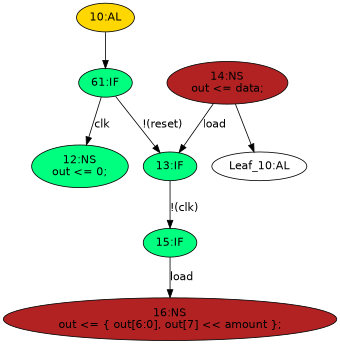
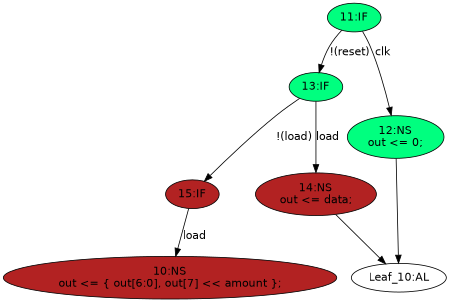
node "10:AL": removed
node "61:IF": label "61:IF" -> "11:IF"
edge "14:NS out <= data;" -> "13:IF": reversed
edge "12:NS out <= 0;" -> "Leaf_10:AL": added
edge "13:IF" -> "15:IF": label "!(clk)" -> "!(load)"
node "15:IF": fillcolor springgreen -> firebrick
node "16:NS out <= { out[6:0], out[7] << amount };": label "16:NS out <= { out[6:0], out[7] << amount };" -> "10:NS out <= { out[6:0], out[7] << amount };"
